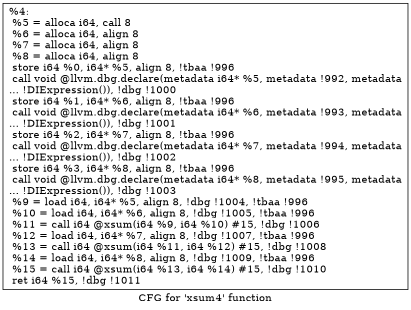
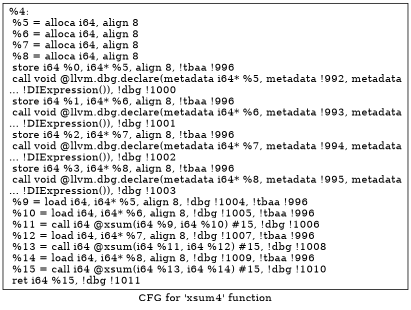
node "%4:": text "%5 = alloca i64, call 8" -> "%5 = alloca i64, align 8"
